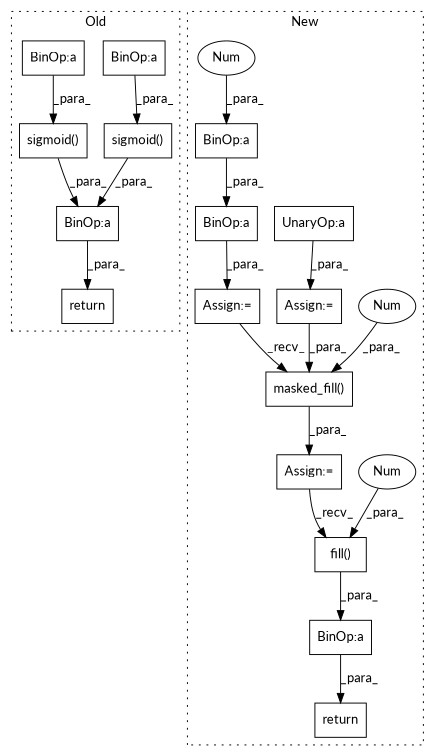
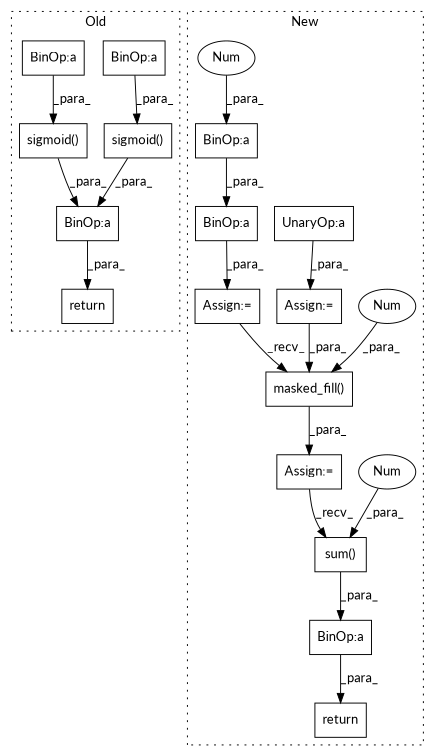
node "fill()": label "fill()" -> "sum()"
